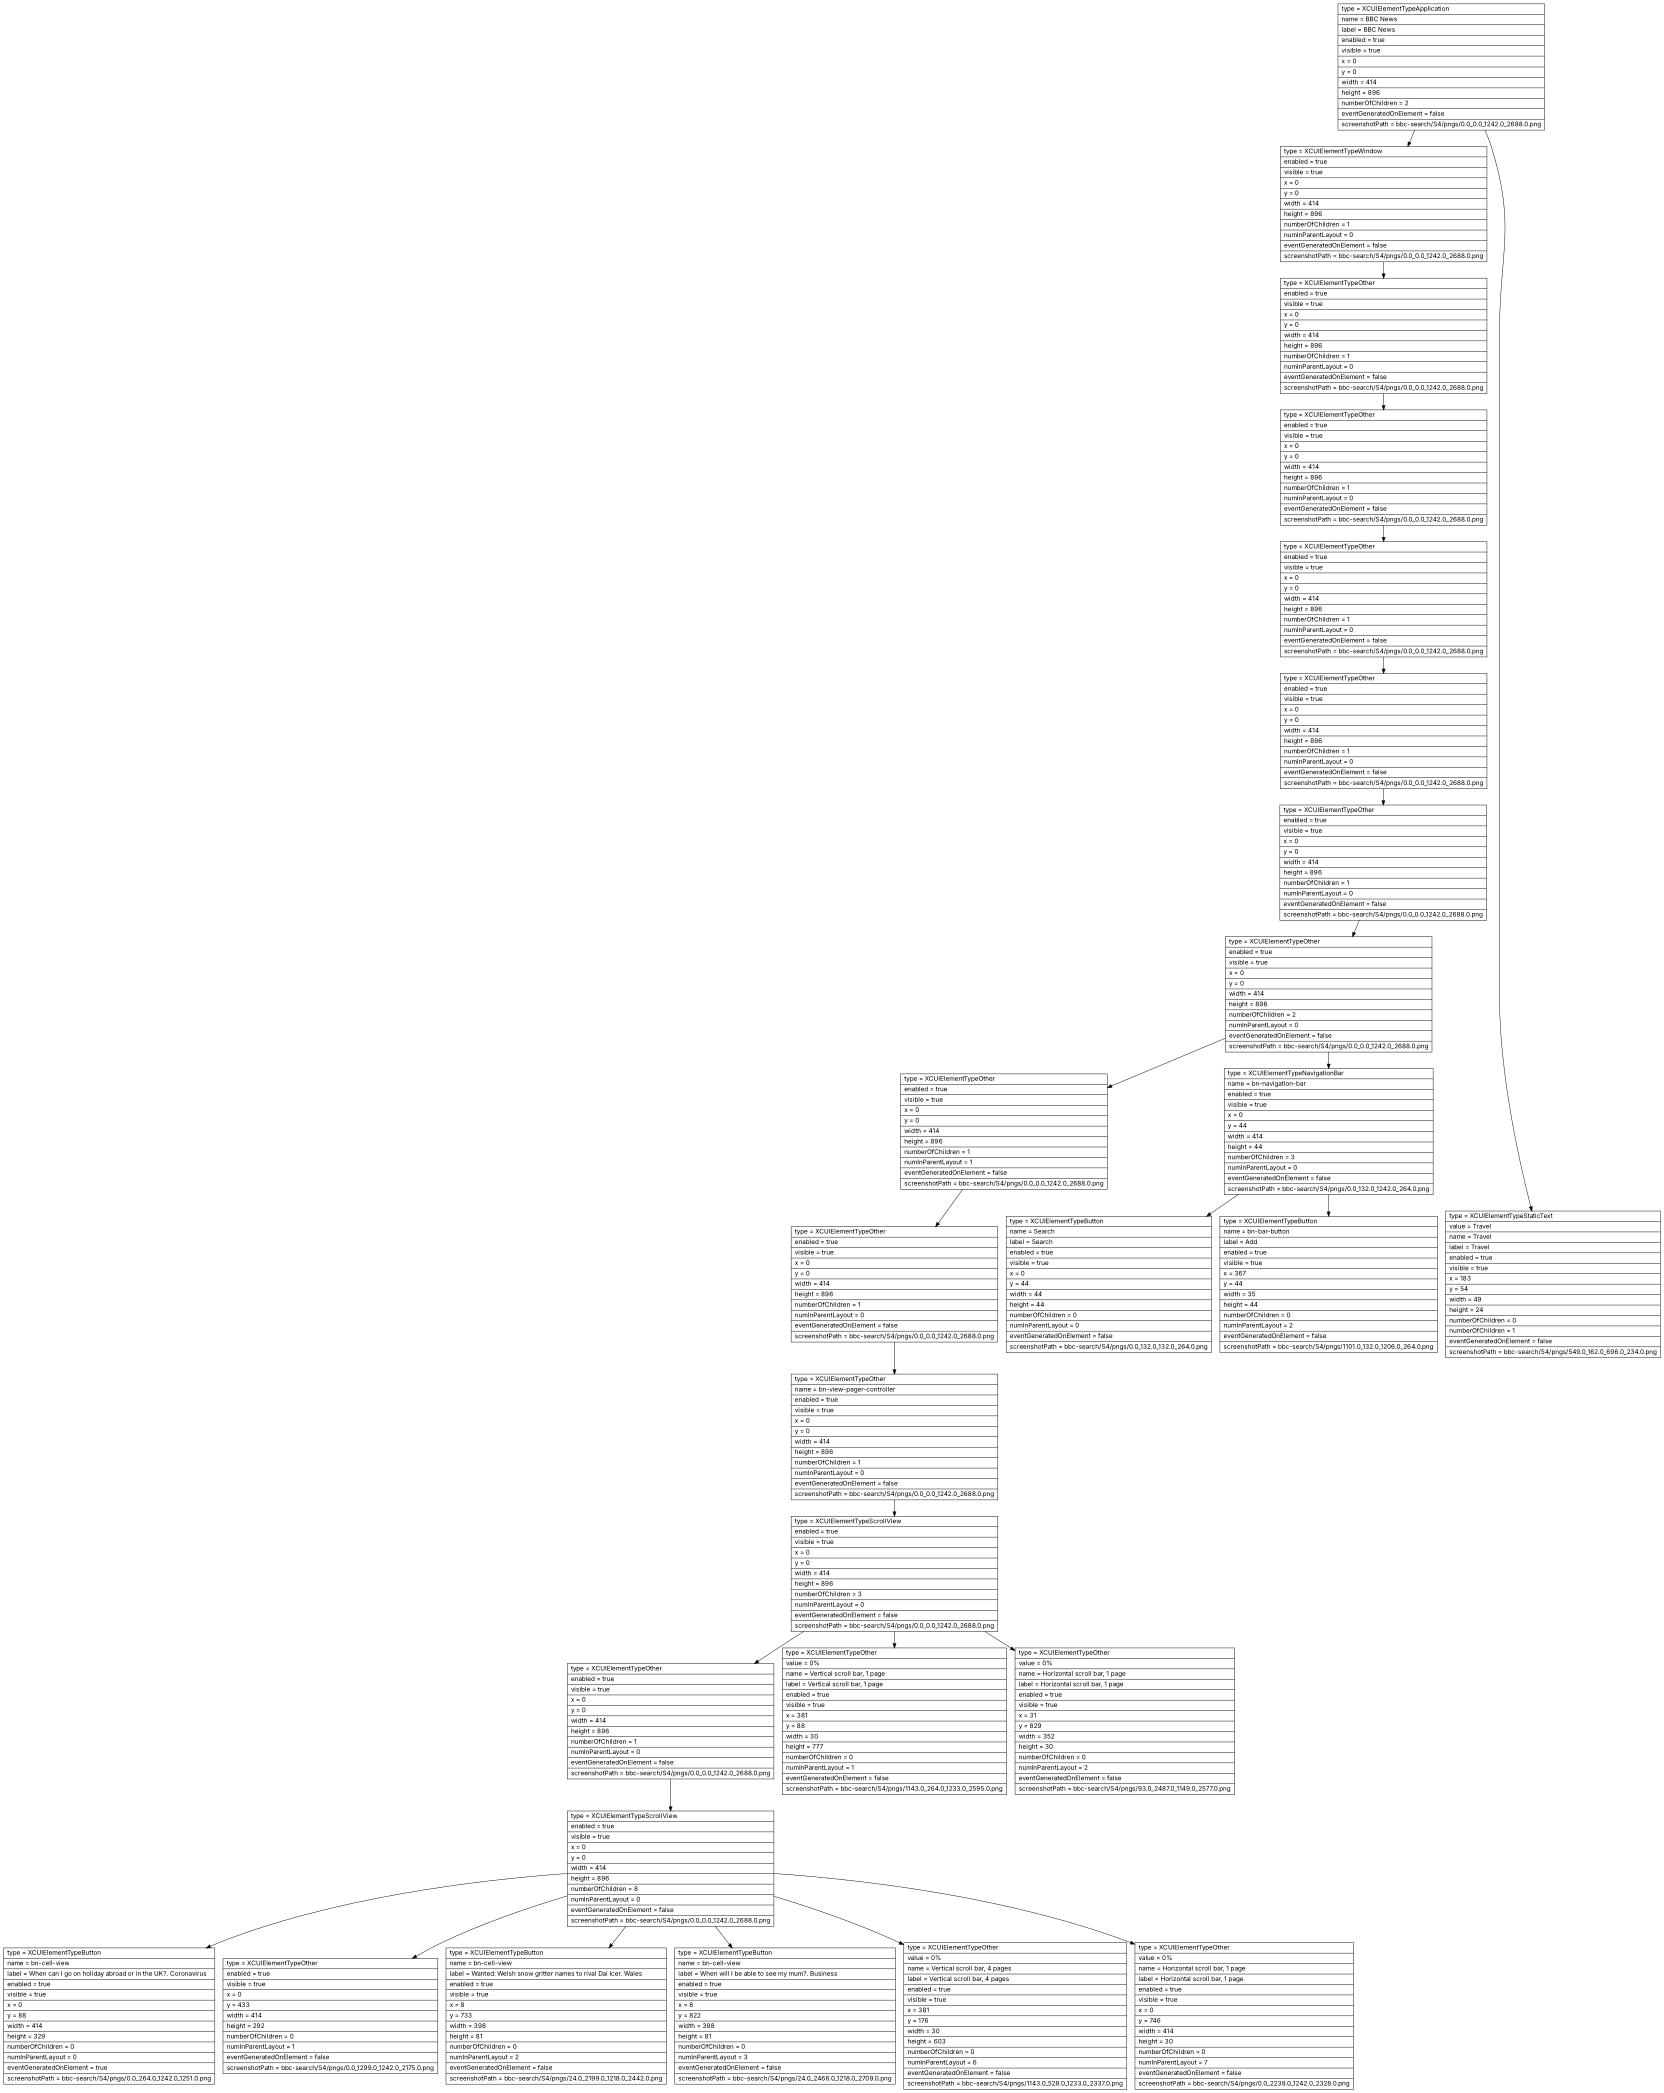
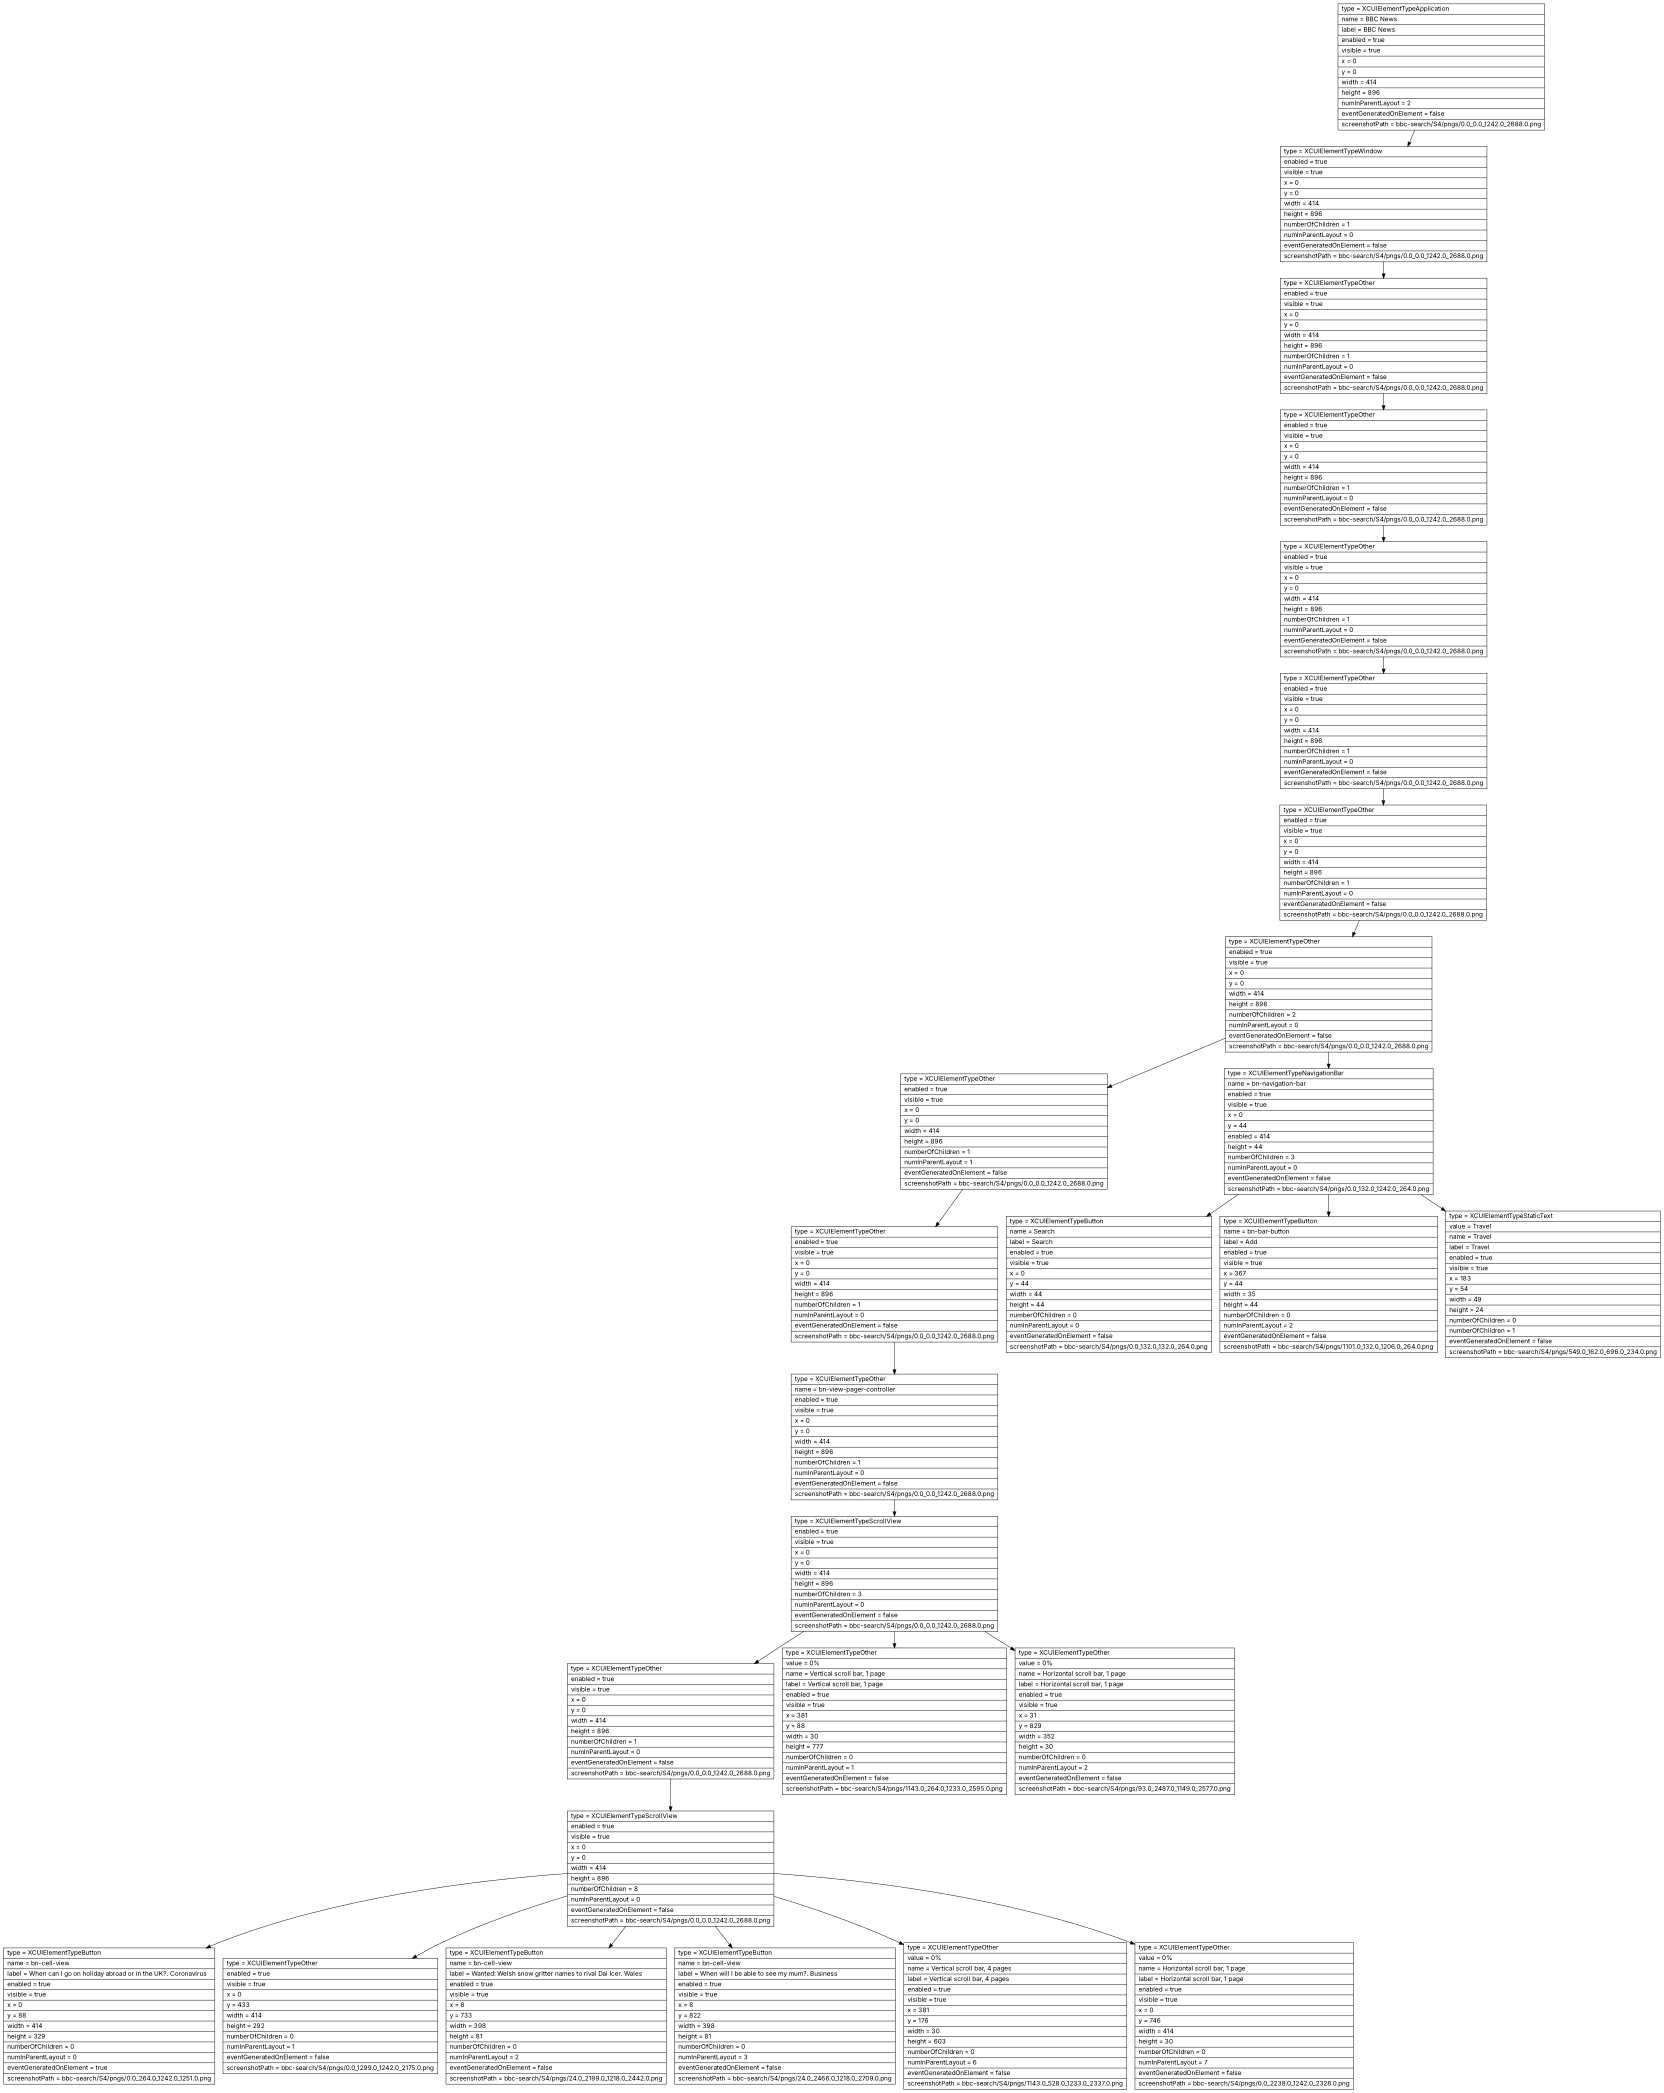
node "type = XCUIElementTypeApplication": text "numberOfChildren = 2" -> "numInParentLayout = 2"
edge "type = XCUIElementTypeApplication" -> "type = XCUIElementTypeStaticText": now "type = XCUIElementTypeNavigationBar" -> "type = XCUIElementTypeStaticText"
node "type = XCUIElementTypeNavigationBar": text "width = 414" -> "enabled = 414"
